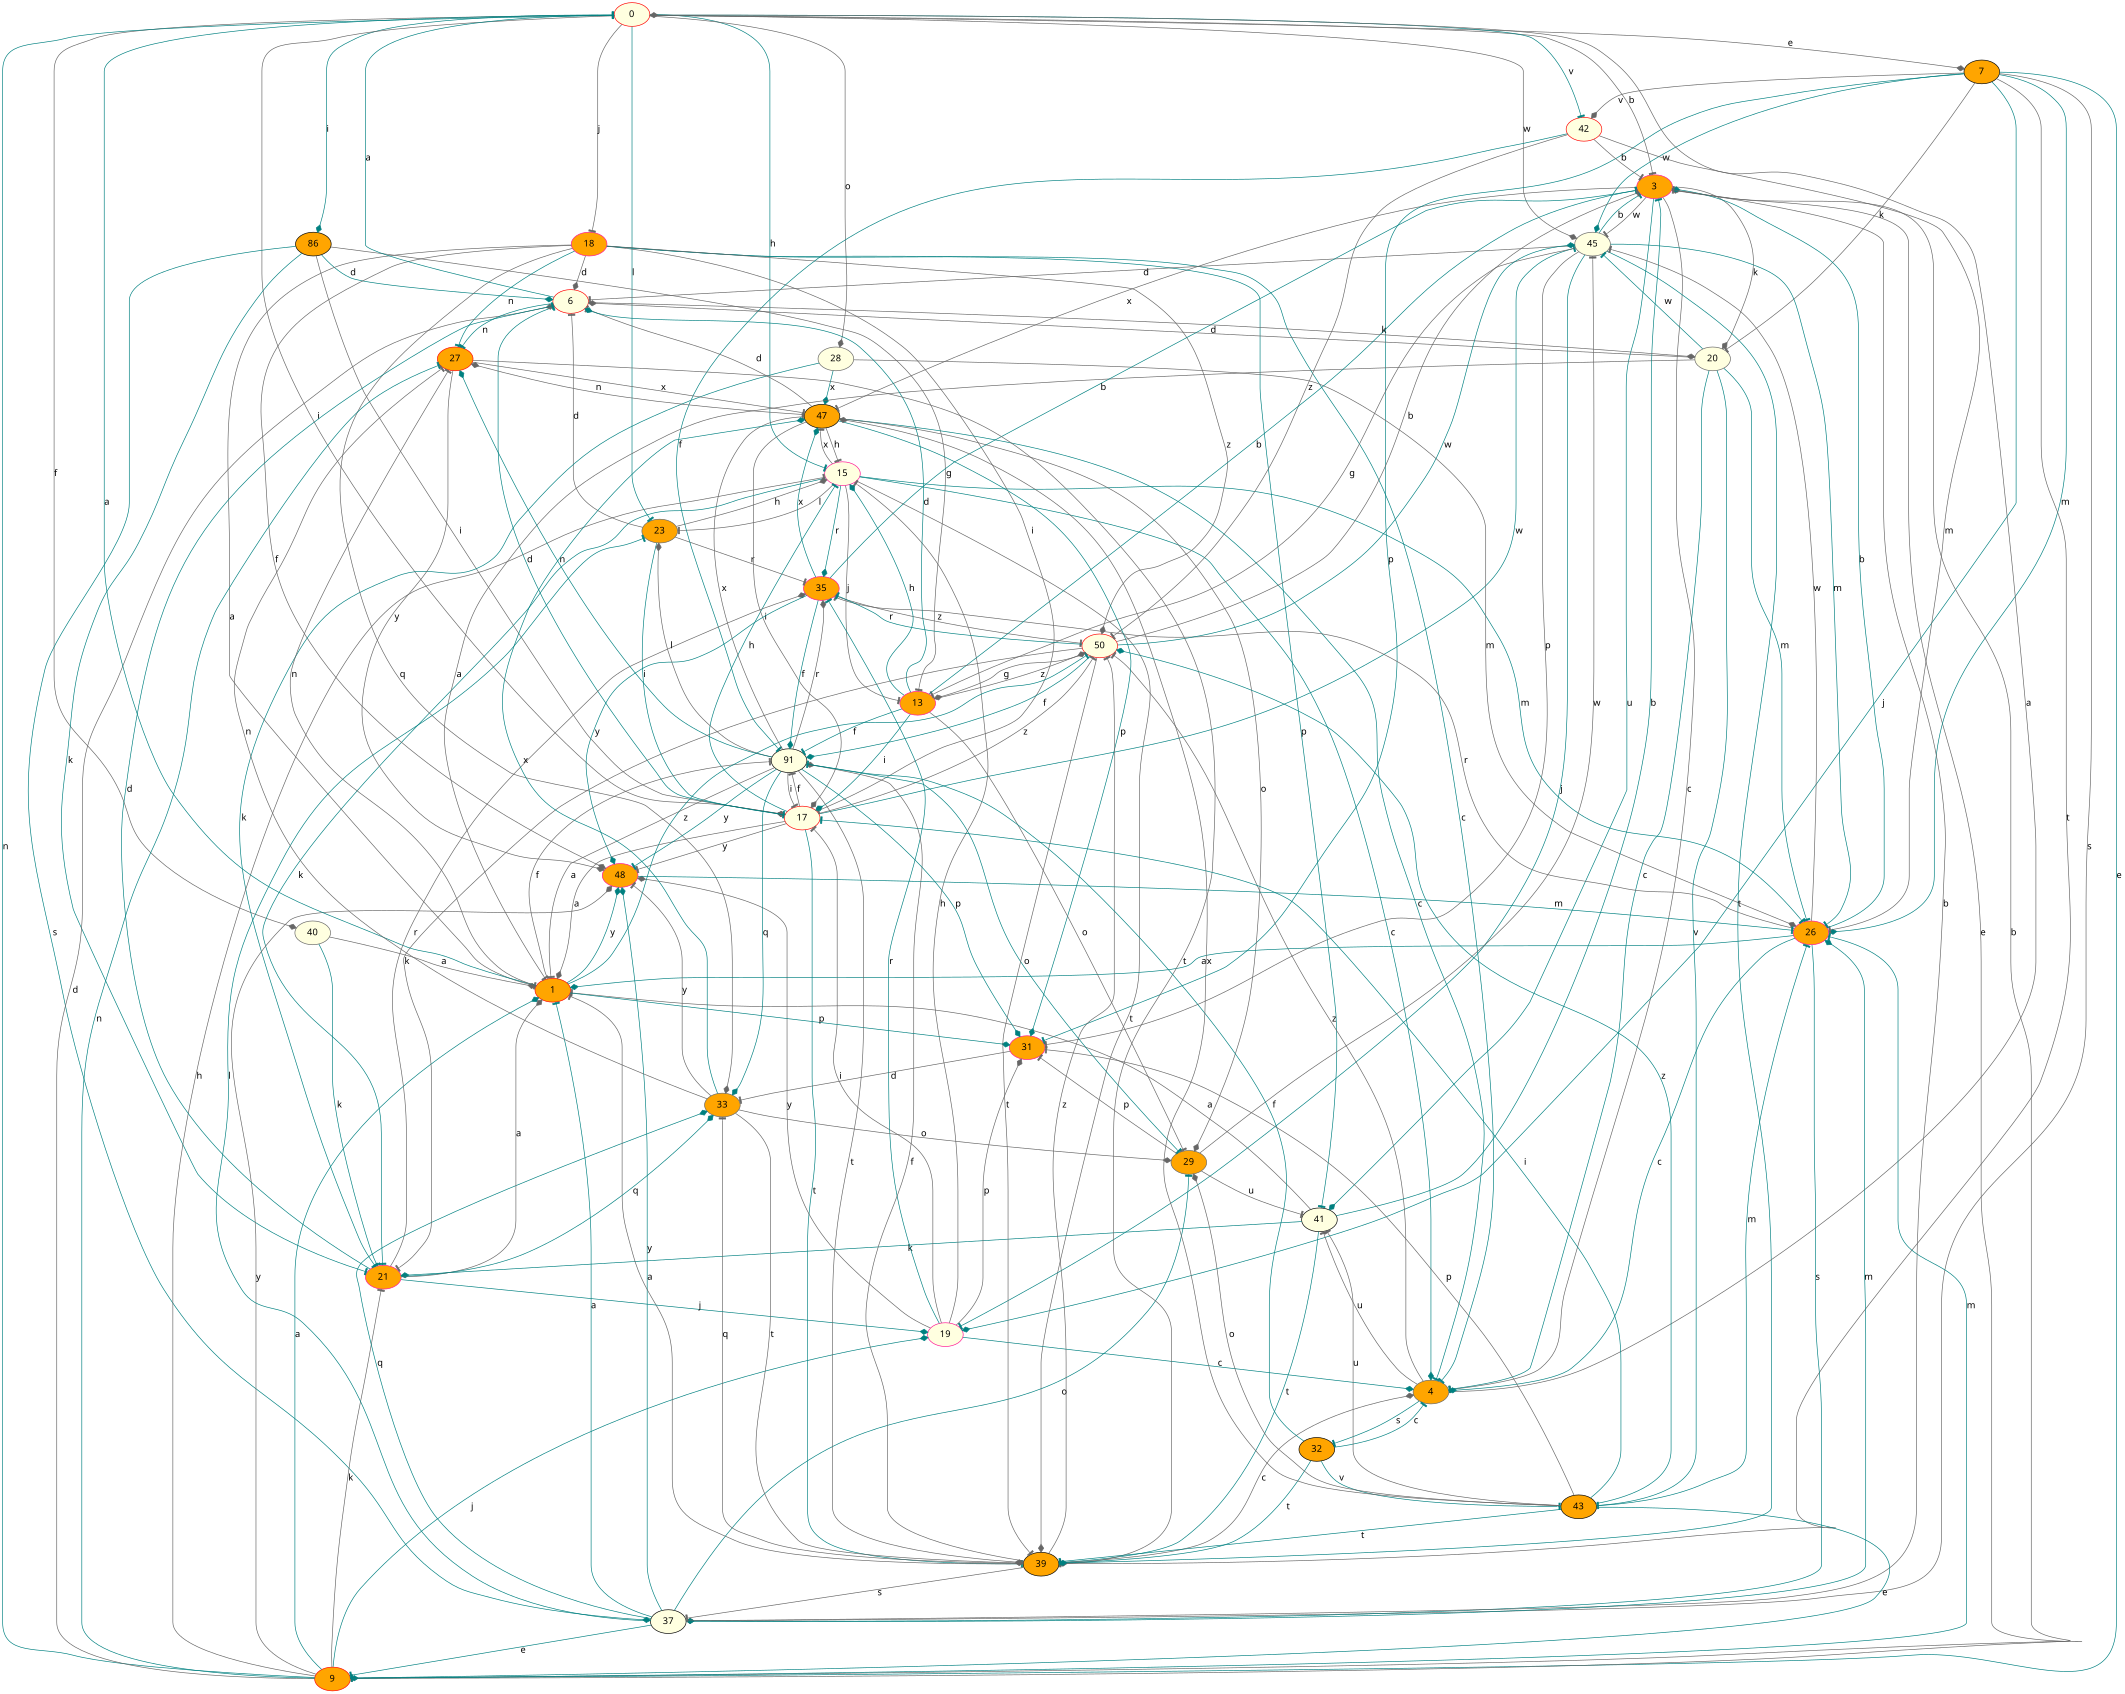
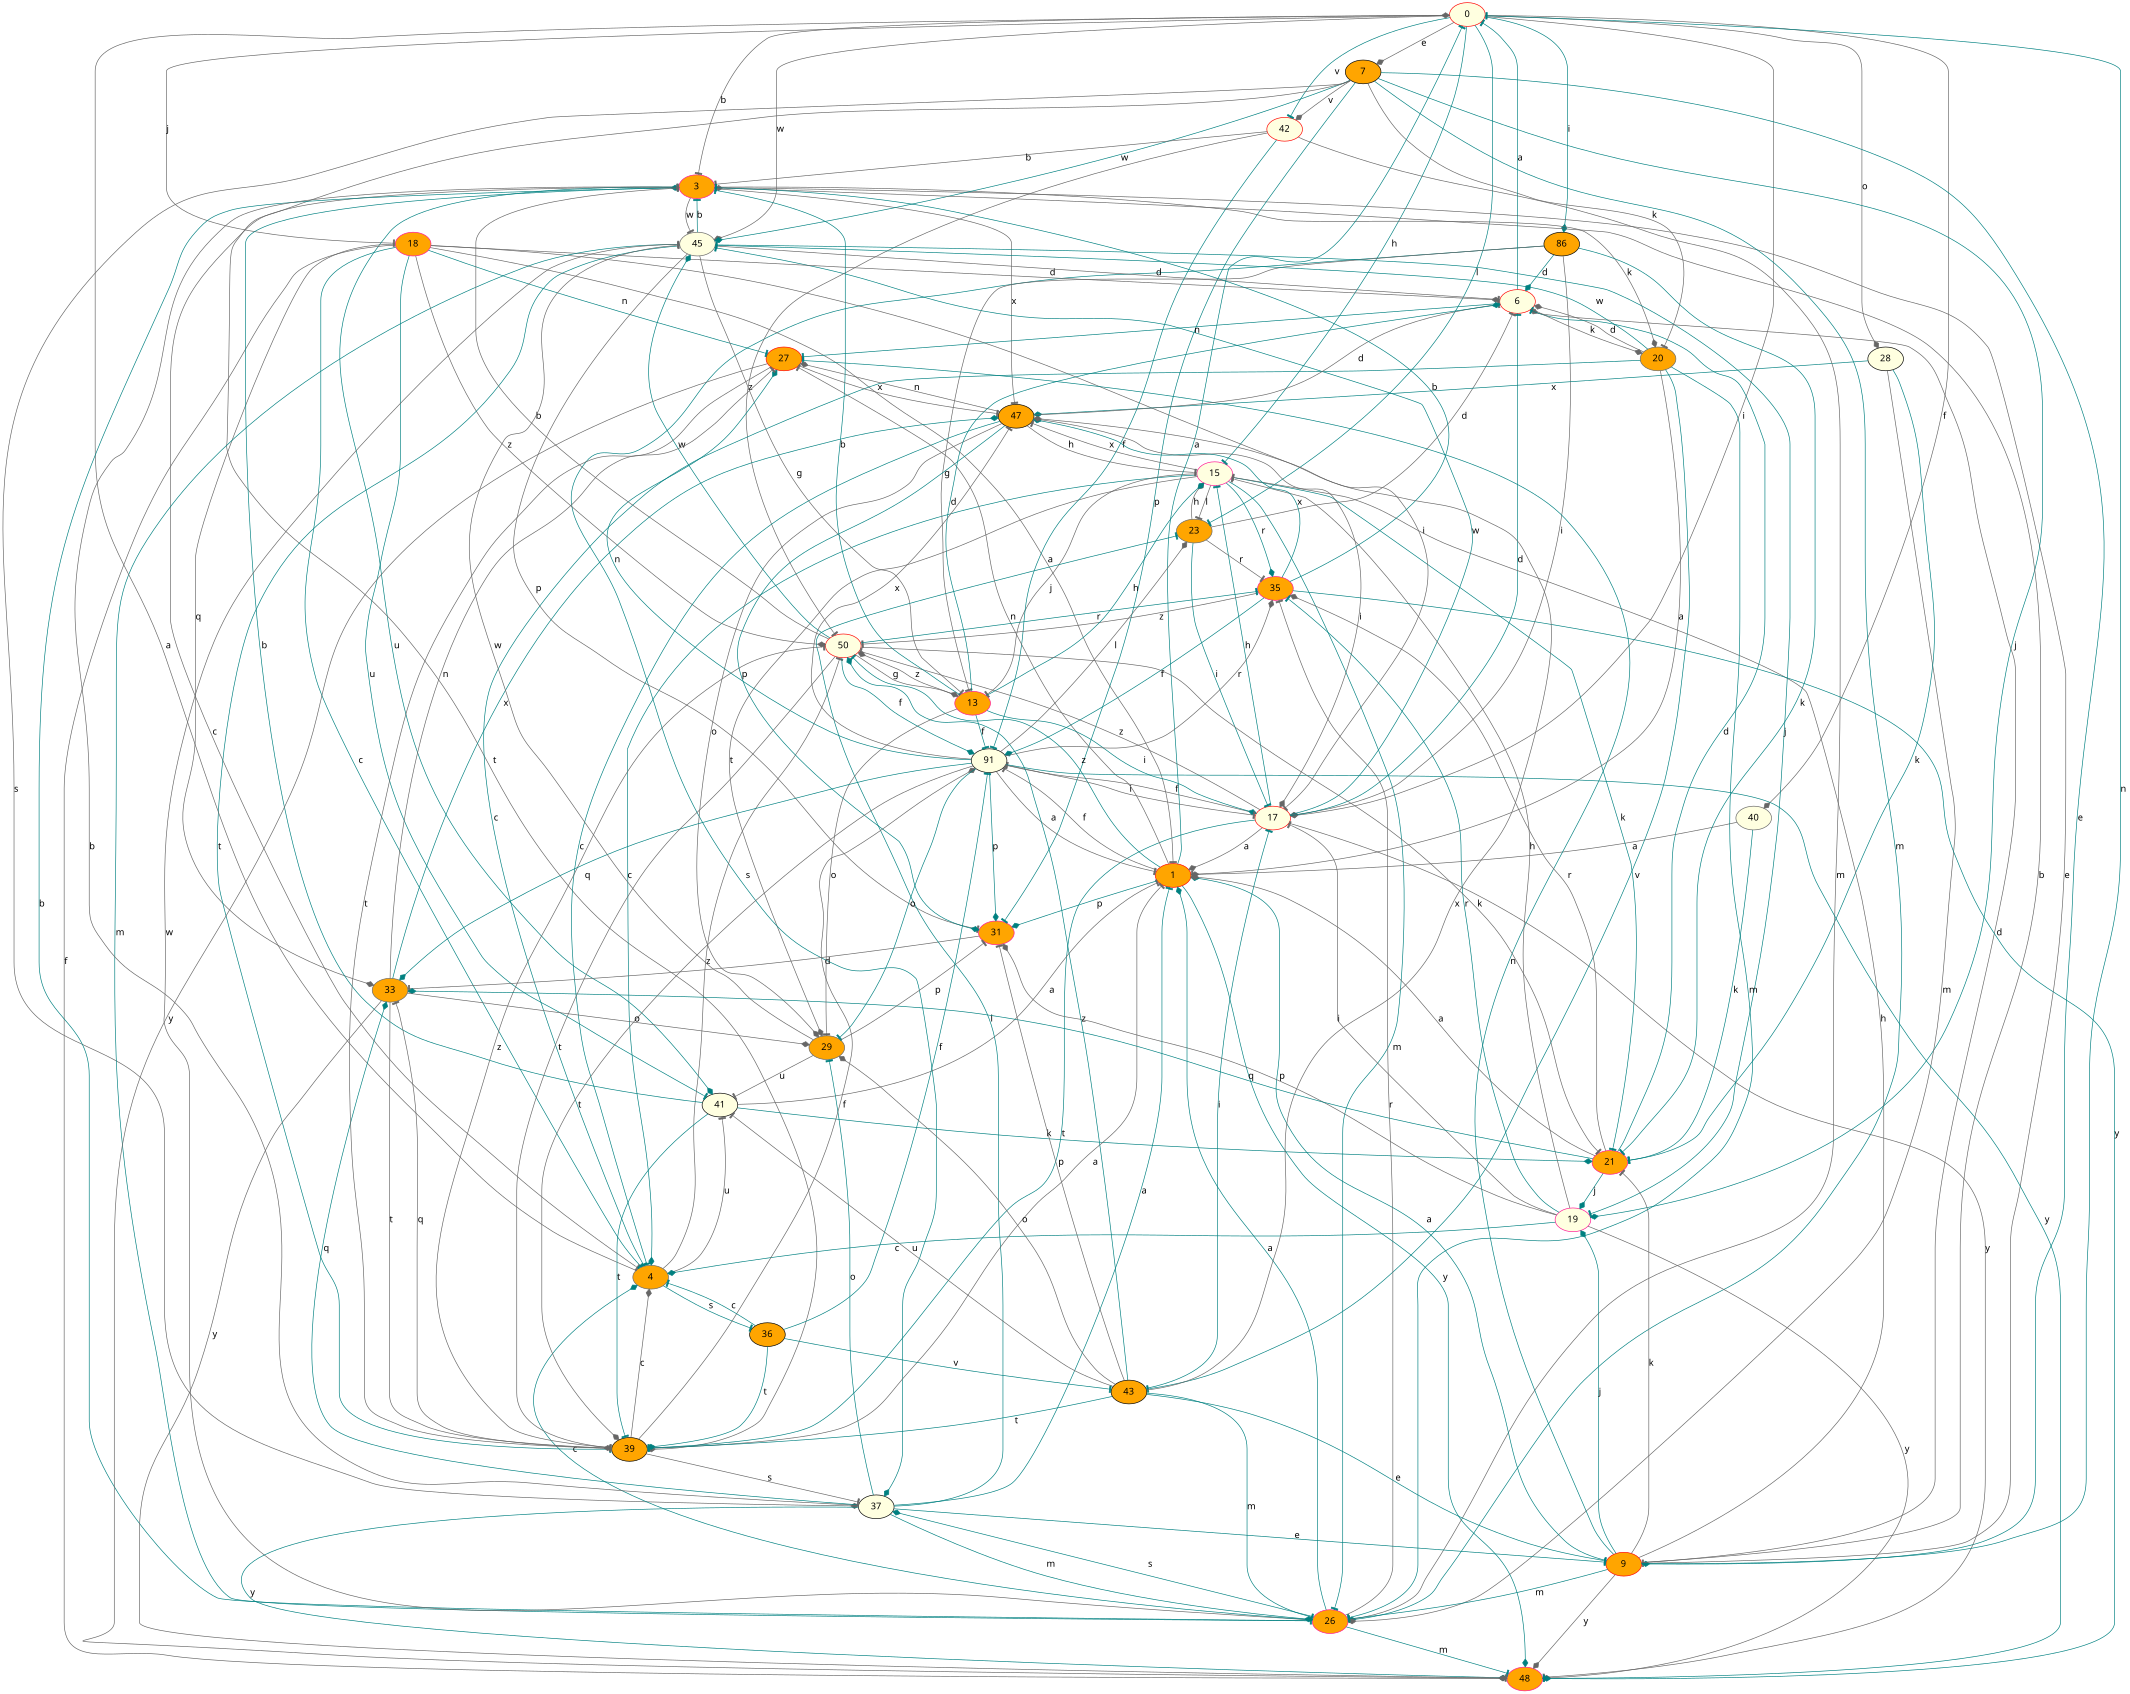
node "28": color gray40 -> black
node "20": fillcolor lightyellow -> orange
edge "18" -> "41": label "p" -> "u"
edge "48" -> "26": reversed
edge "15" -> "39": now "15" -> "29"
node "32": label "32" -> "36"
